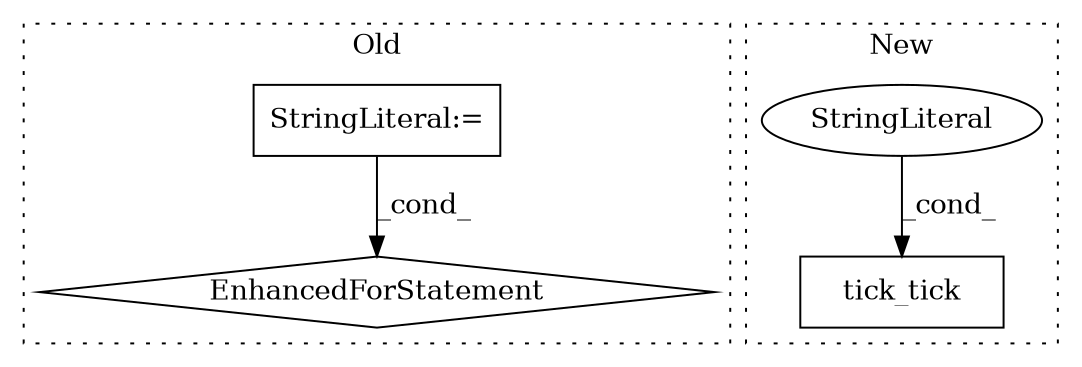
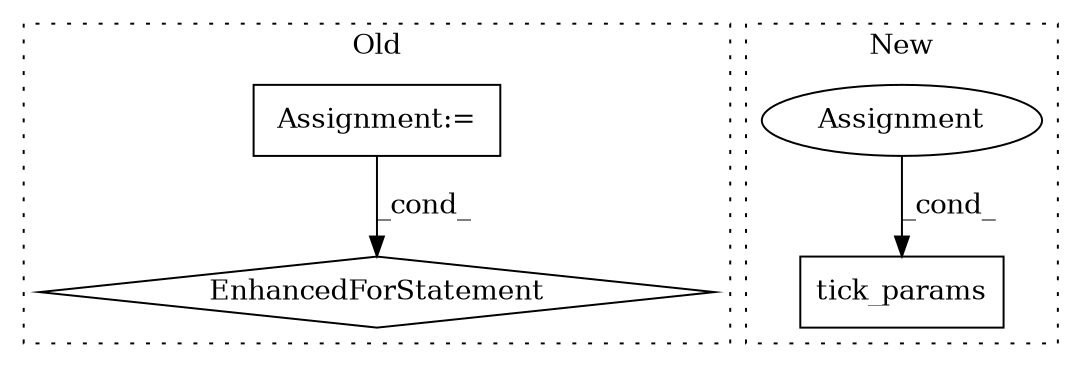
node "StringLiteral:=": label "StringLiteral:=" -> "Assignment:="
node "StringLiteral": label "StringLiteral" -> "Assignment"
node "tick_tick": label "tick_tick" -> "tick_params"
